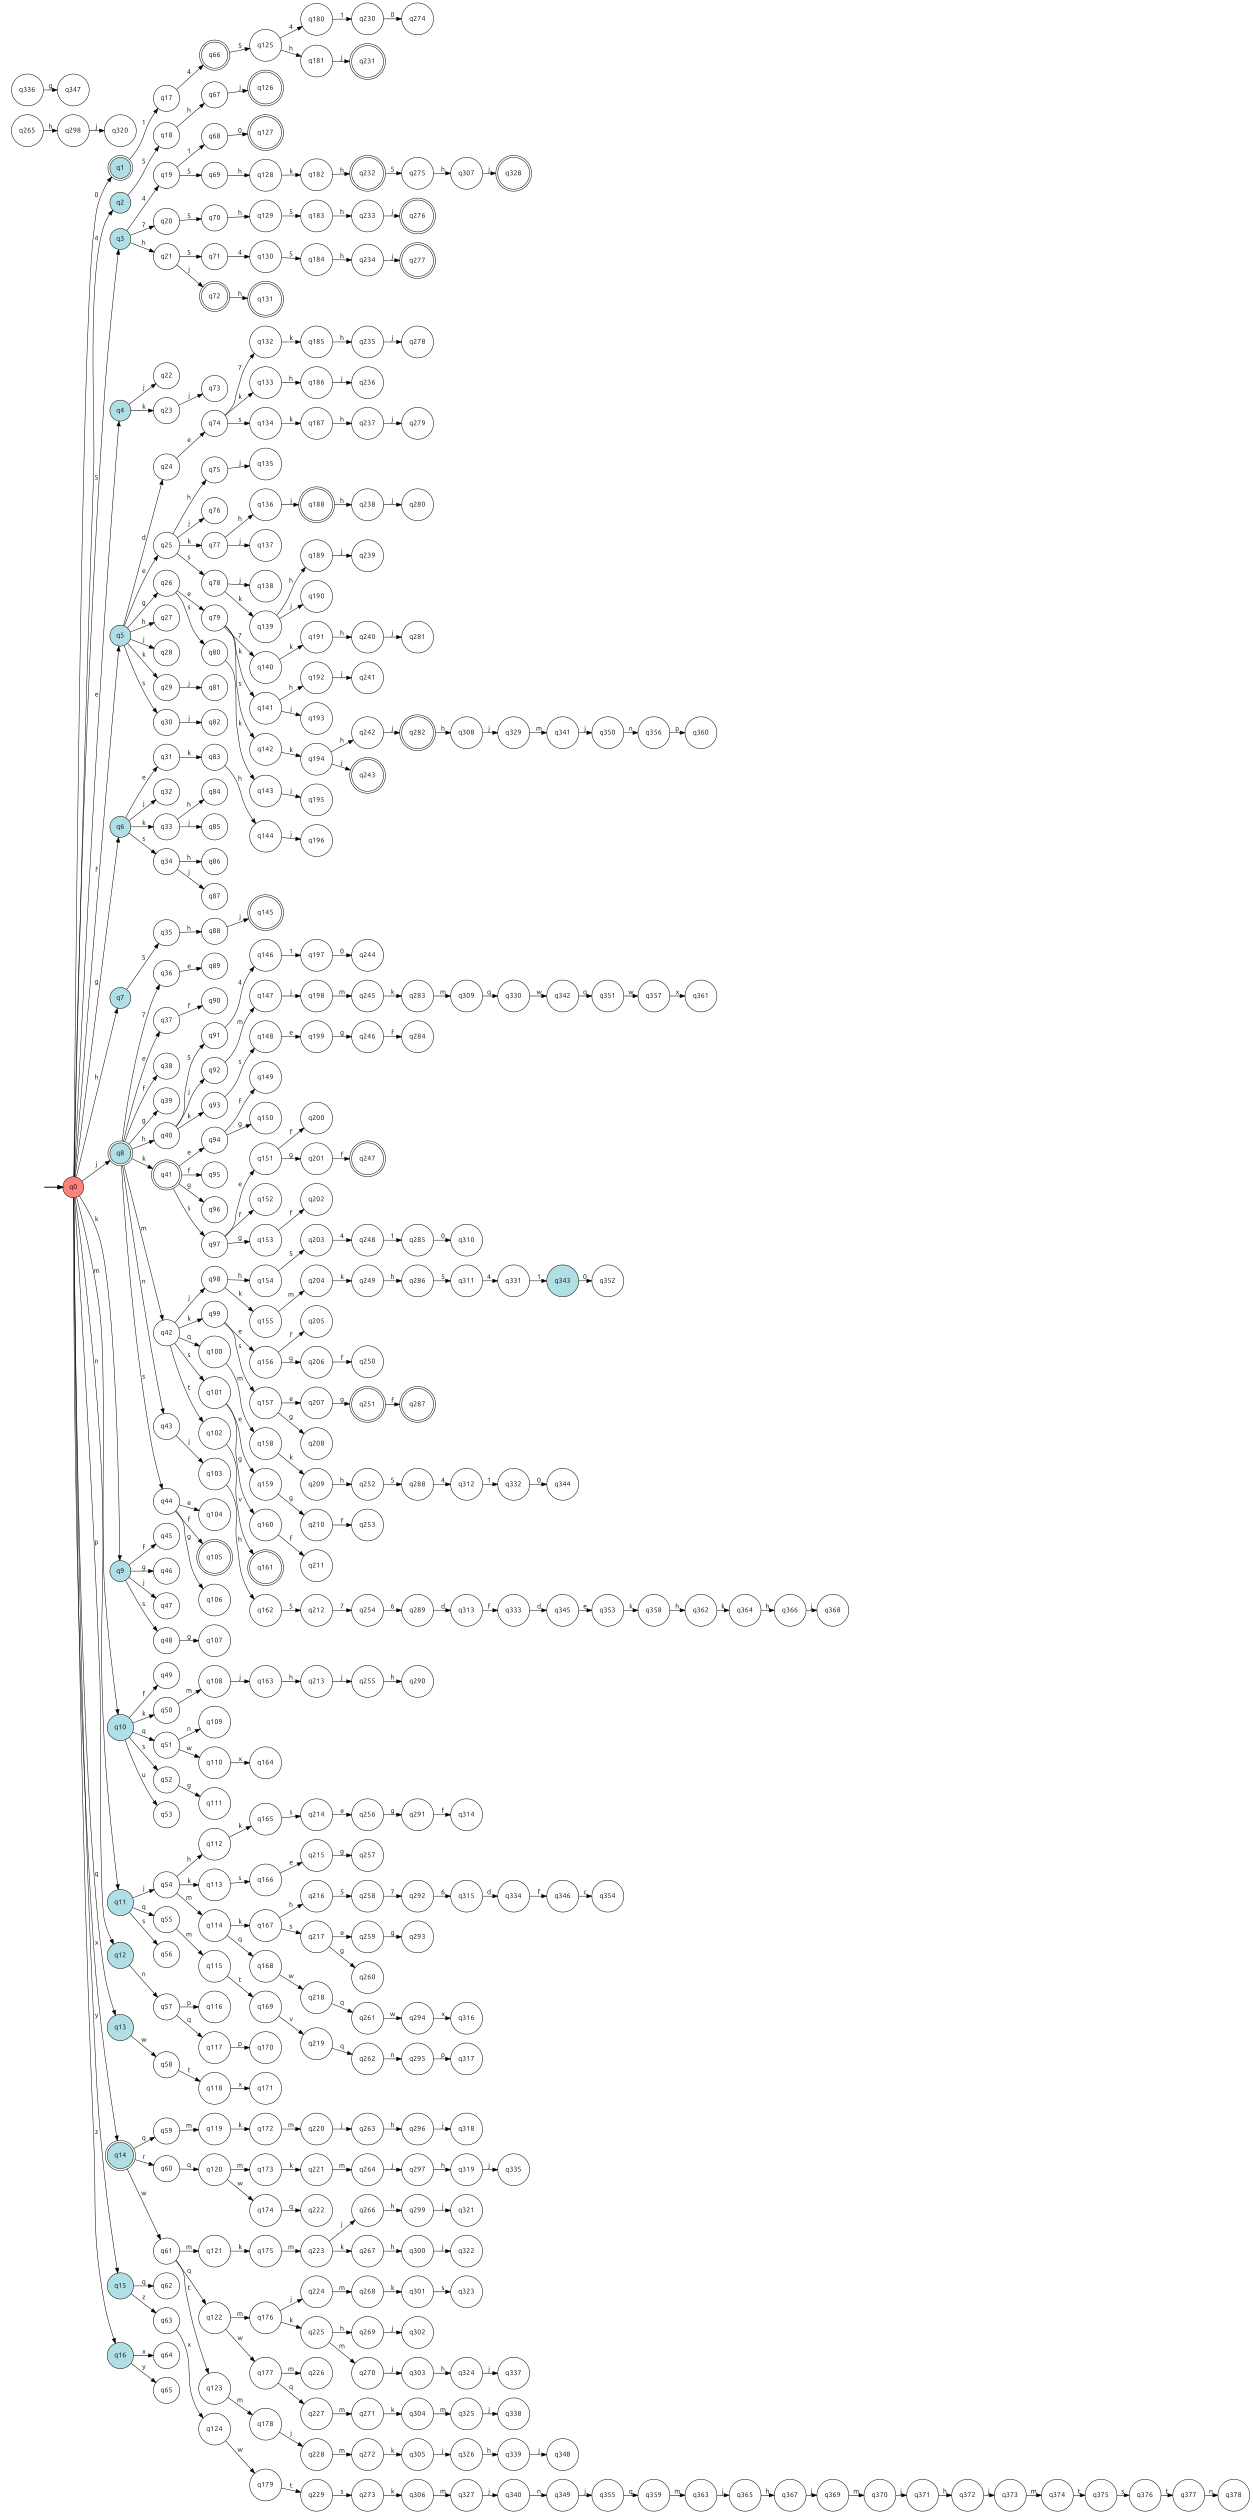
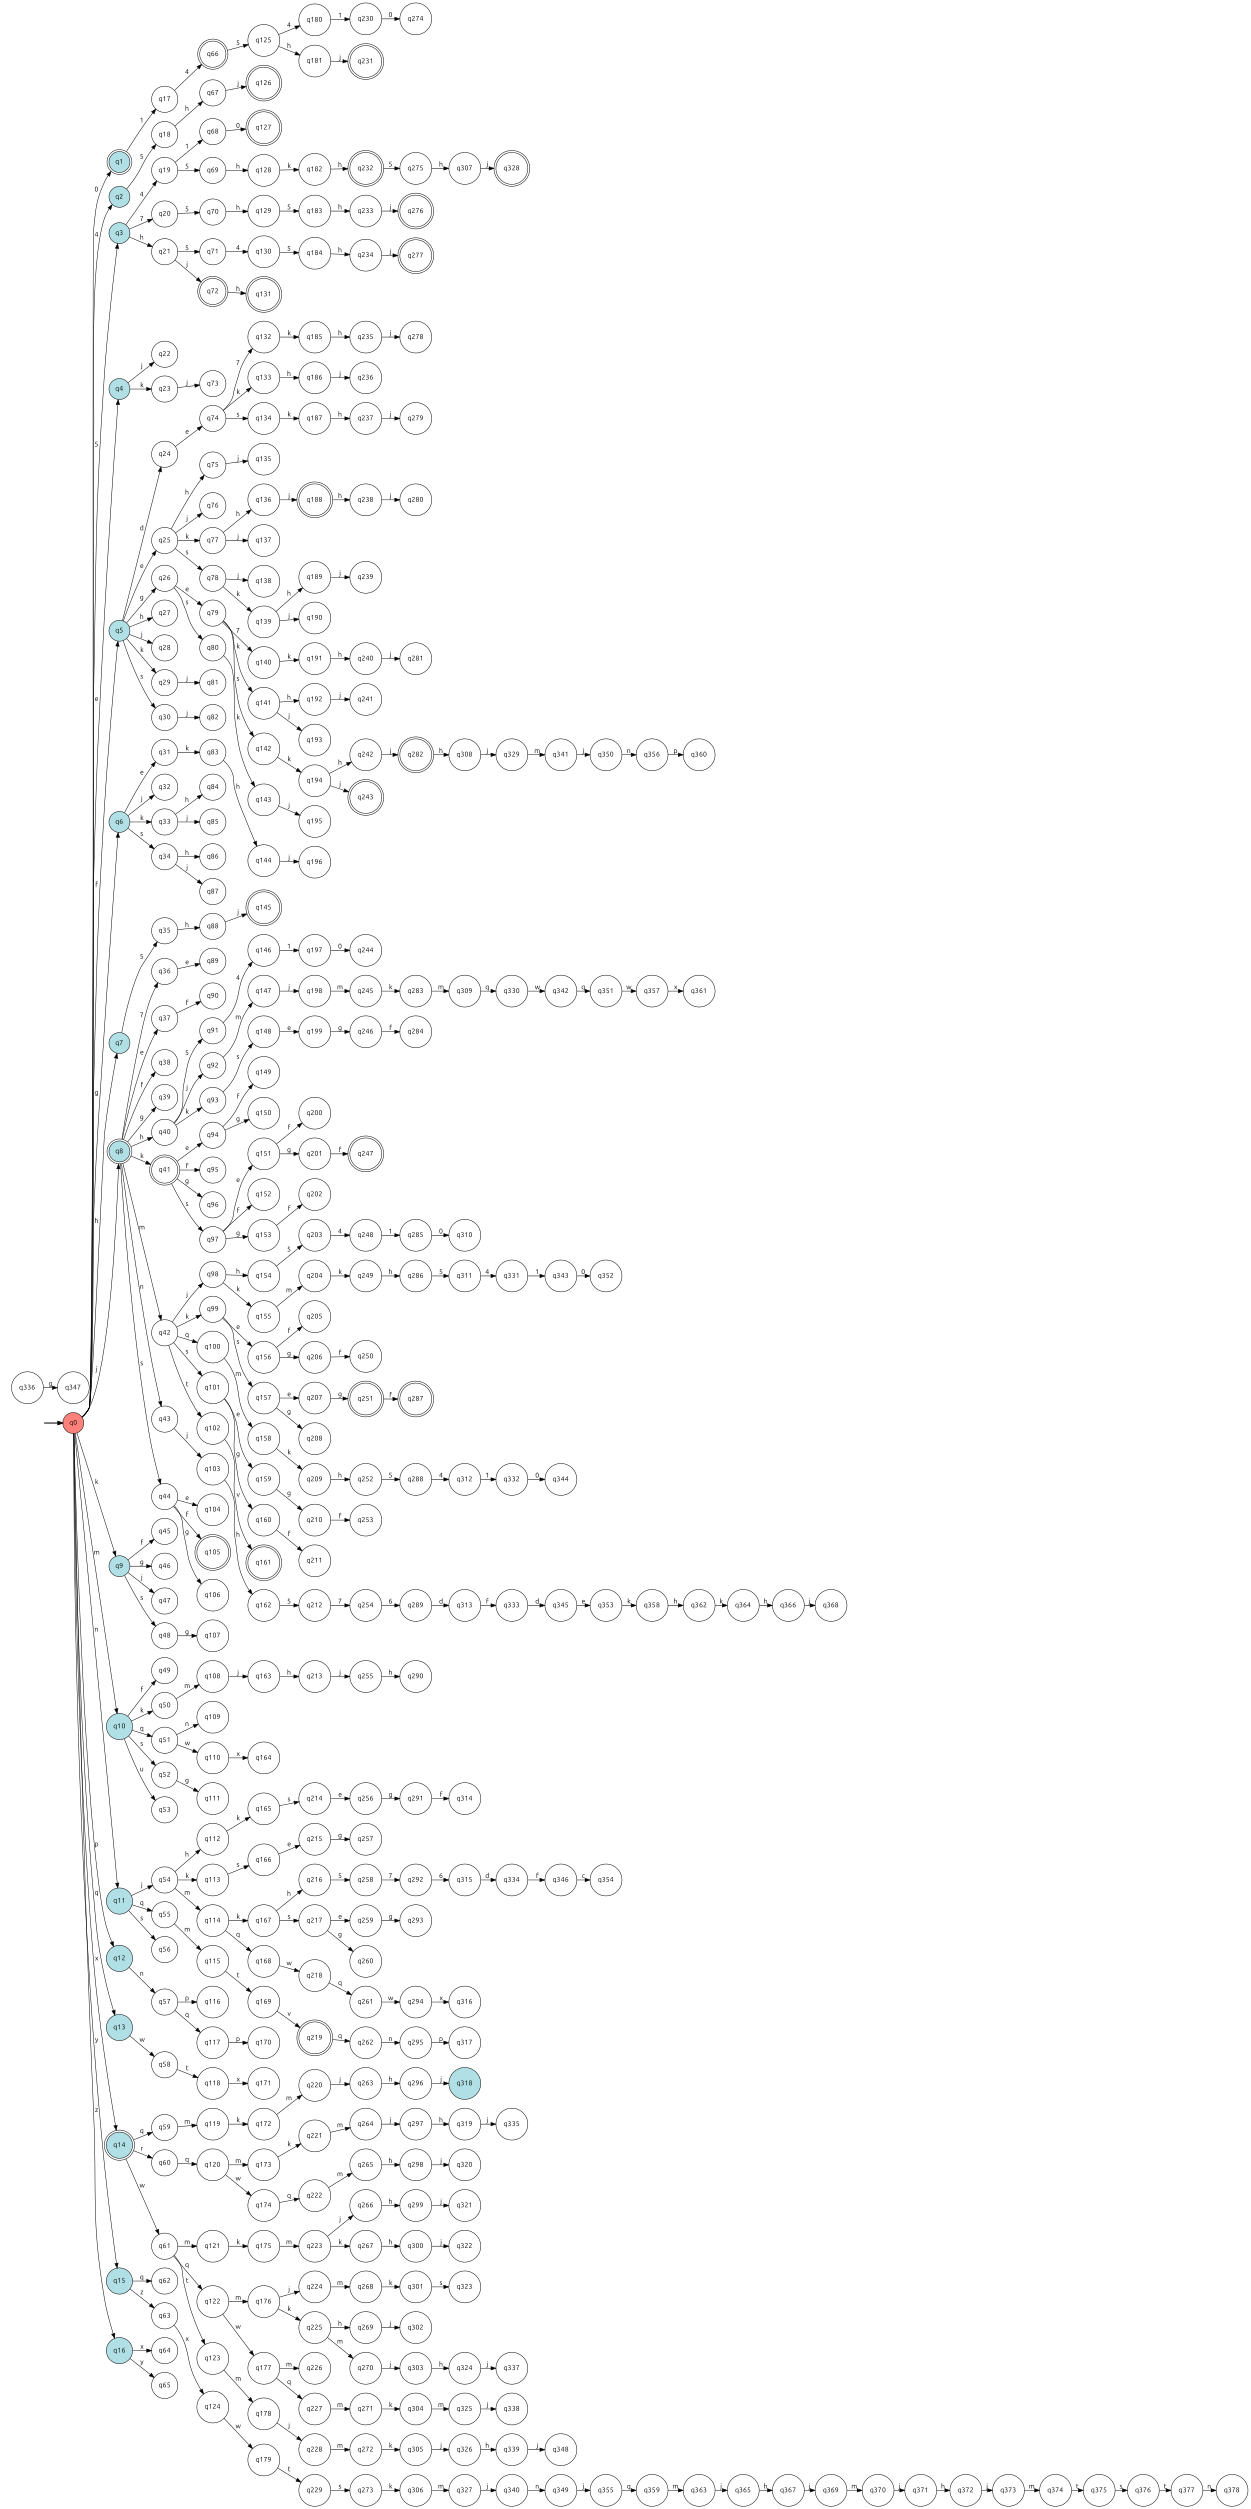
node "q343": fillcolor powderblue -> white
node "q219": shape circle -> doublecircle
node "q318": fillcolor white -> powderblue
edge "q222" -> "q265": added, label "m"
